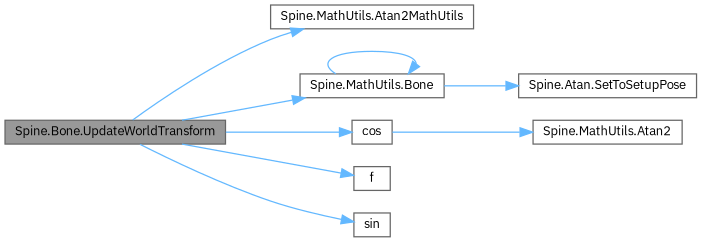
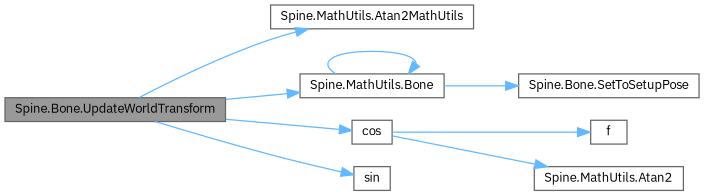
node "Spine.Atan.SetToSetupPose": label "Spine.Atan.SetToSetupPose" -> "Spine.Bone.SetToSetupPose"
edge "Spine.Bone.UpdateWorldTransform" -> "f": now "cos" -> "f"
